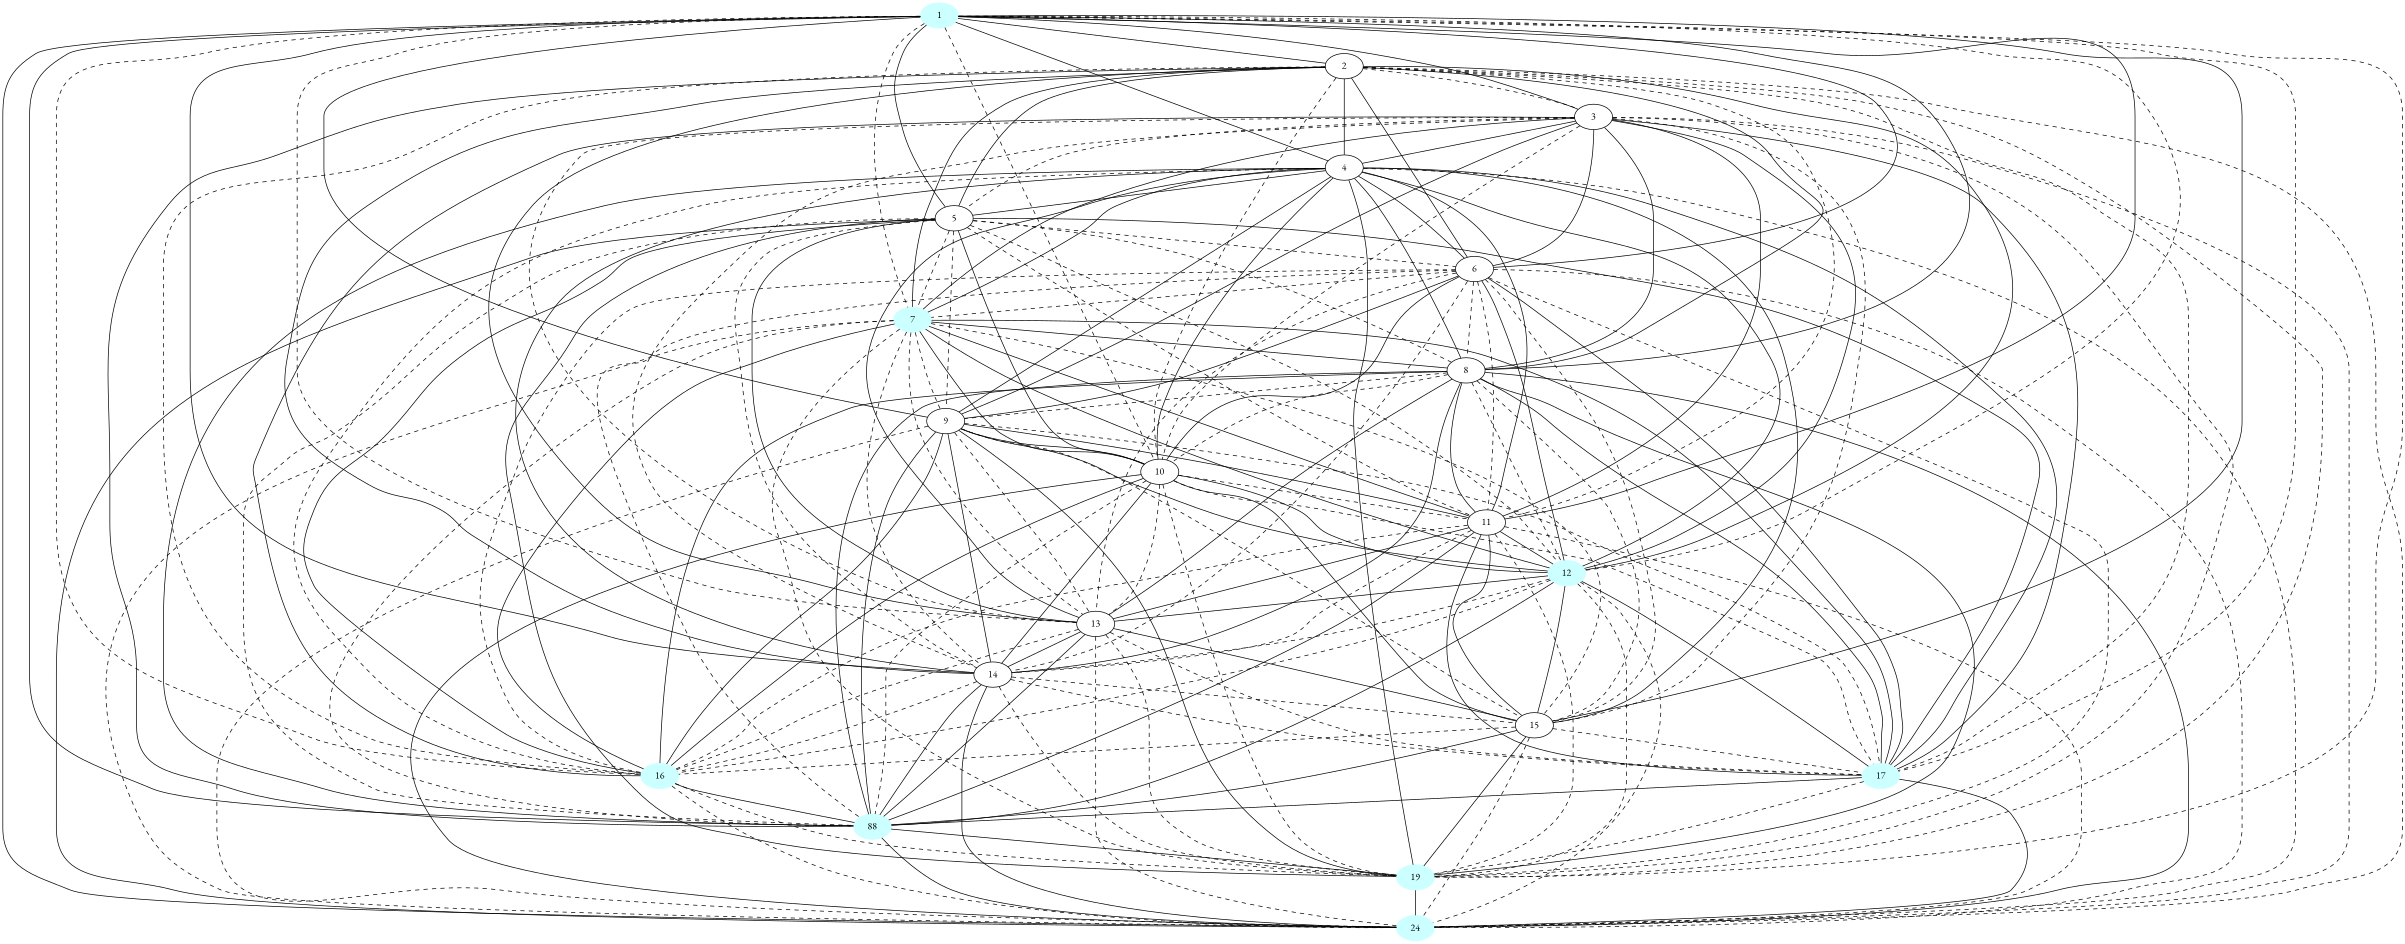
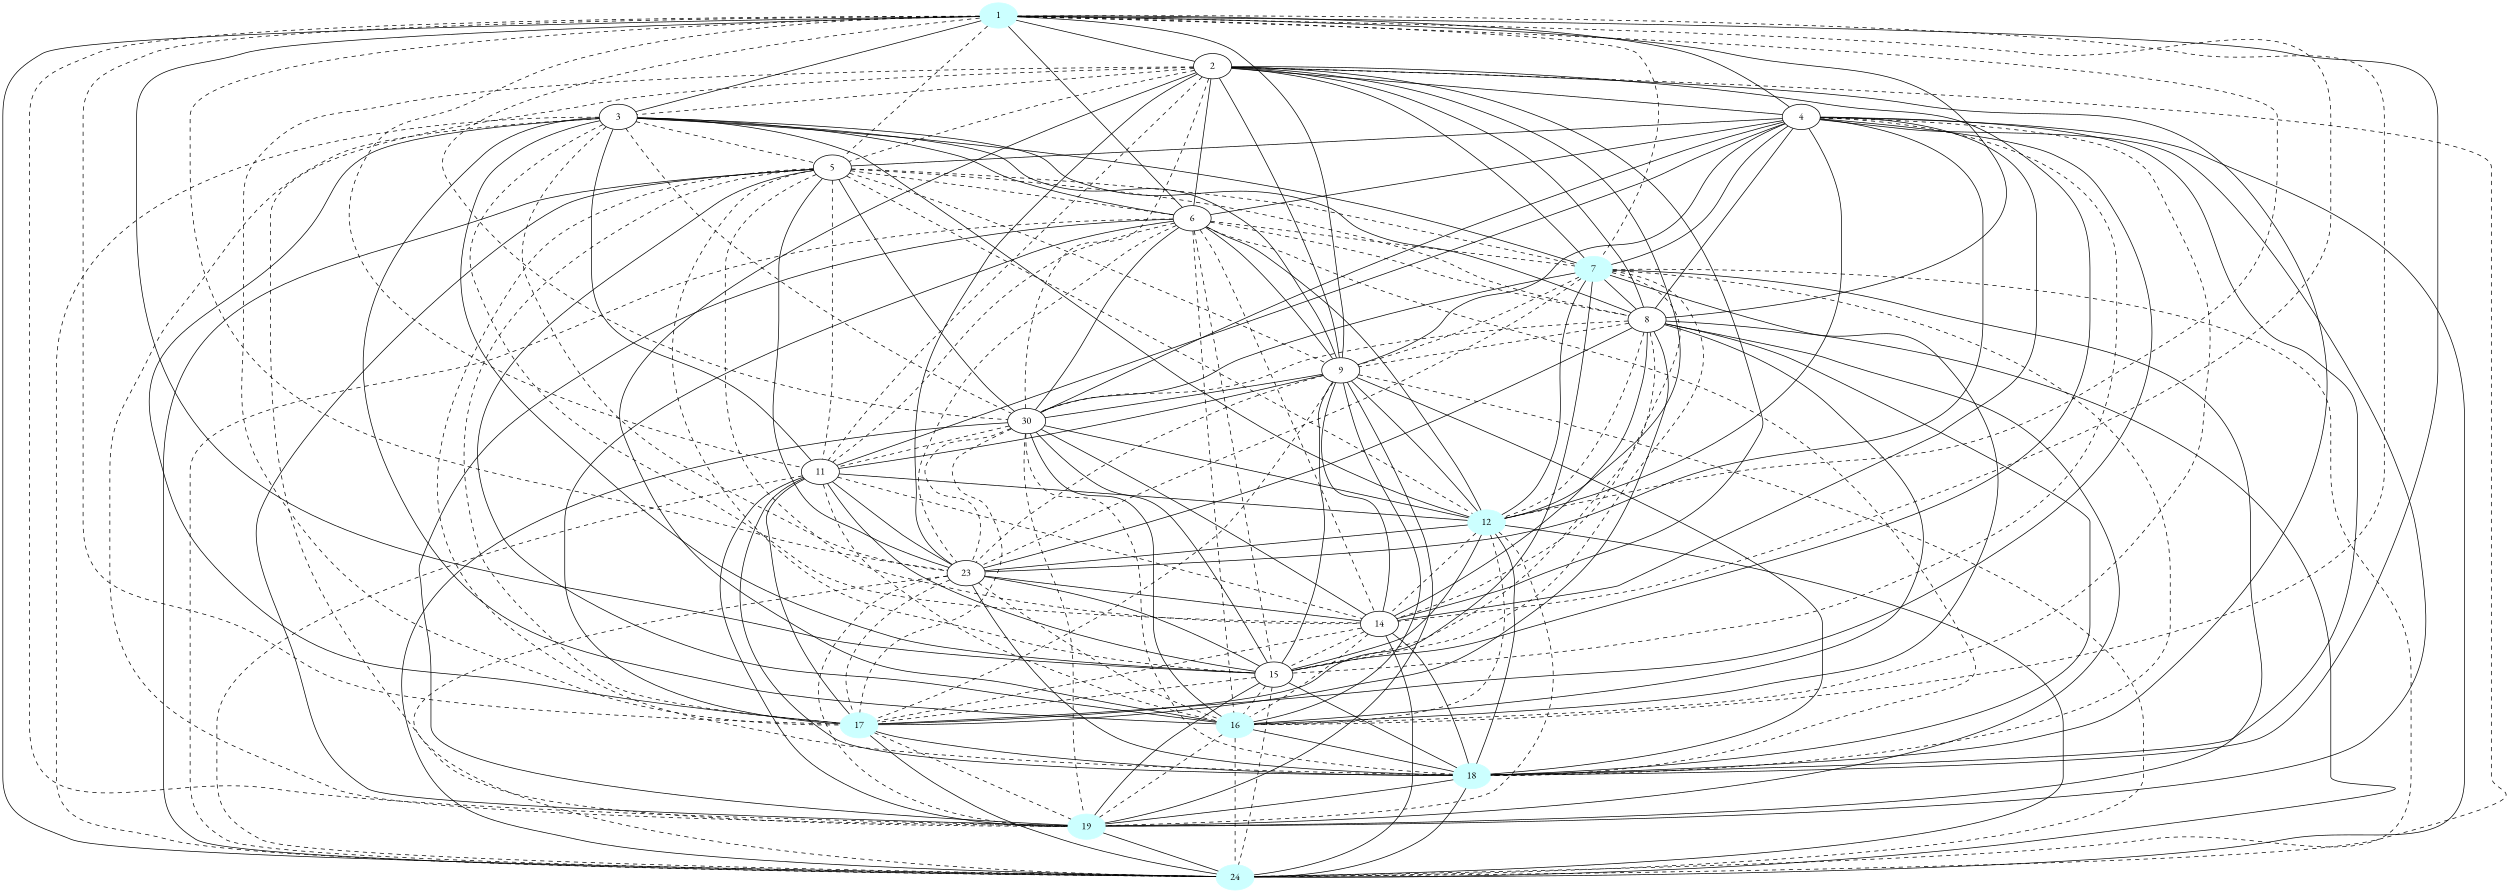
edge "1" -- "11": style solid -> dashed
edge "2" -- "5": style solid -> dashed
edge "1" -- "5": style solid -> dashed
edge "3" -- "4": removed
edge "2" -- "16": style dashed -> solid
edge "2" -- "9": added
edge "2" -- "15": added
edge "5" -- "17": style solid -> dashed
edge "1" -- "14": style solid -> dashed
edge "4" -- "15": style solid -> dashed
edge "3" -- "15": style dashed -> solid
edge "7" -- "11": removed
edge "8" -- "11": removed
node "10": label "10" -> "30"
edge "9" -- "15": style dashed -> solid
edge "5" -- "15": added
edge "4" -- "24": style dashed -> solid
node "13": label "13" -> "23"
edge "6" -- "19": style dashed -> solid
edge "12" -- "17": removed
edge "11" -- "19": style dashed -> solid
edge "7" -- "19": style dashed -> solid
edge "12" -- "24": style dashed -> solid
node "88": label "88" -> "18"
edge "14" -- "19": removed
